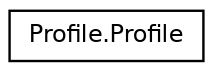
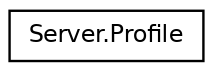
node "Profile.Profile": label "Profile.Profile" -> "Server.Profile"
